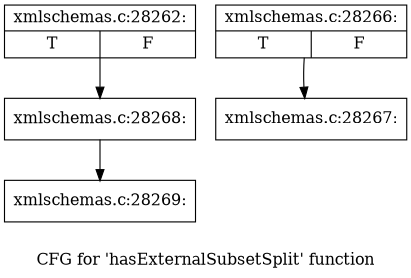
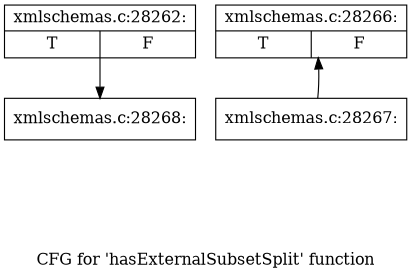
edge "xmlschemas.c:28266:" -> "xmlschemas.c:28267:": reversed
node "xmlschemas.c:28269:": removed
